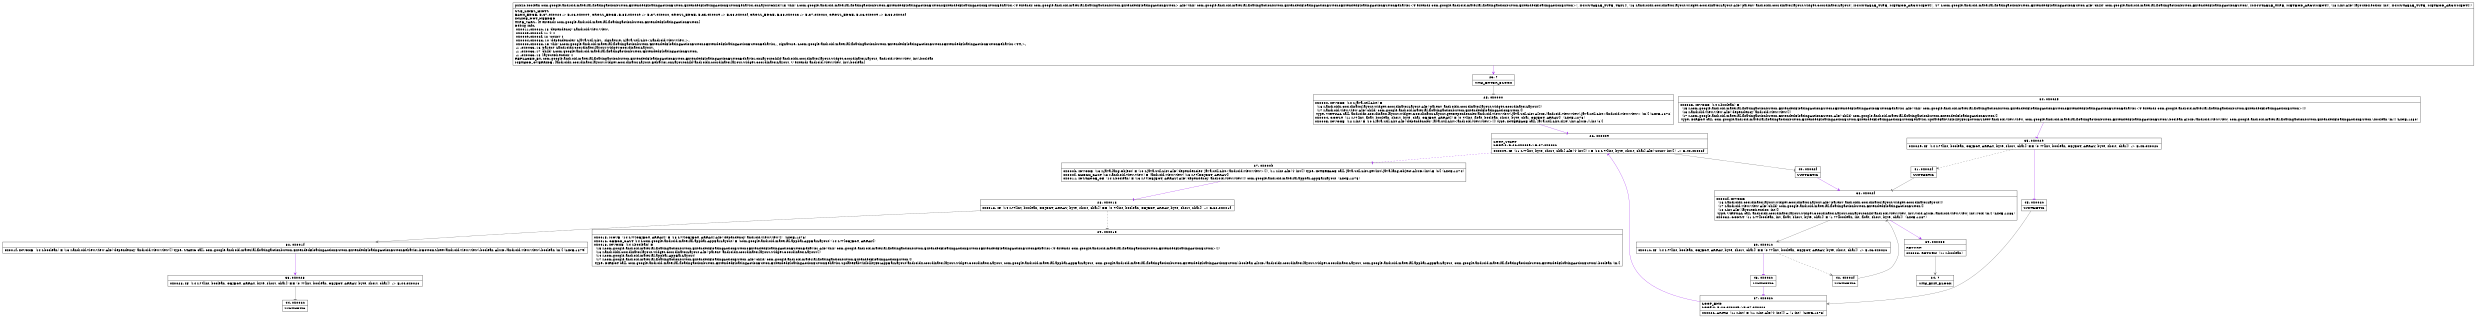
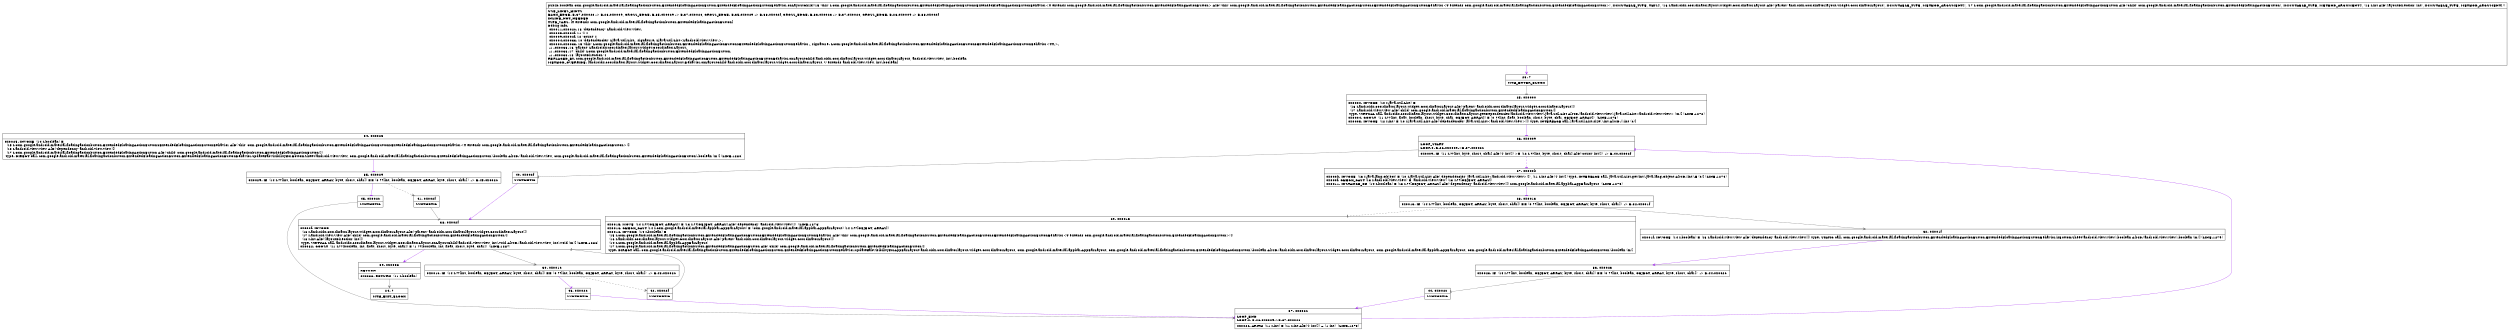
edge "44: 0x002c" -> "37: 0x002c": added
